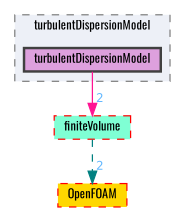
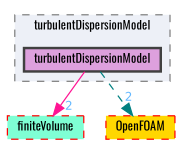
edge "finiteVolume" -> "OpenFOAM": now "turbulentDispersionModel" -> "OpenFOAM"
